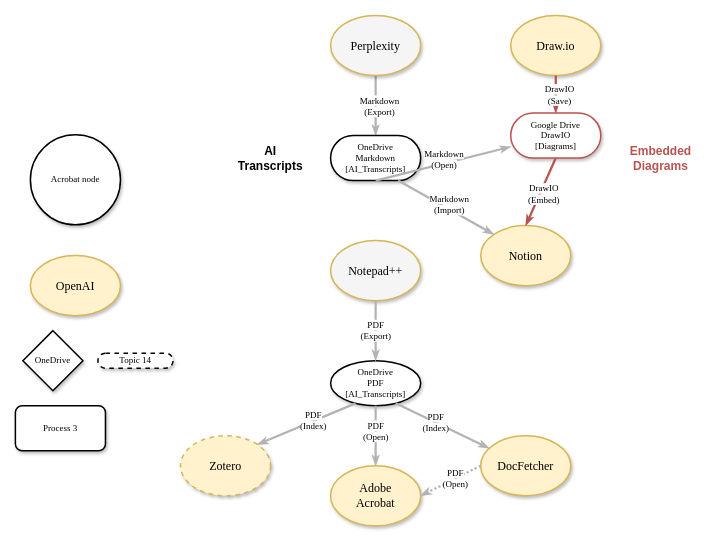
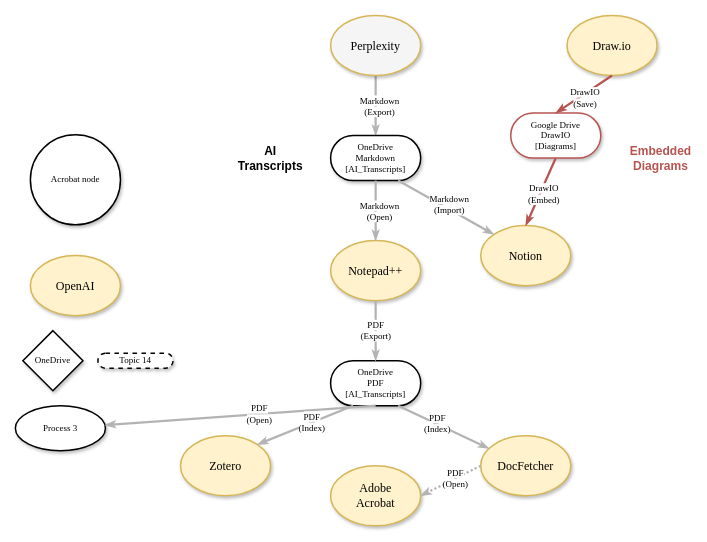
node "Draw.io": moved (555, 45) -> (612, 45)
edge "OneDrive Markdown [AI_Transcripts]" -> "Google Drive DrawIO [Diagrams]": now "OneDrive Markdown [AI_Transcripts]" -> "Notepad++"
node "Notepad++": fillcolor #f5f5f5 -> #fff2cc
node "OneDrive PDF [AI_Transcripts]": shape ellipse -> rounded rectangle
node "Process 3": shape rounded rectangle -> ellipse
edge "OneDrive PDF [AI_Transcripts]" -> "Adobe Acrobat": now "OneDrive PDF [AI_Transcripts]" -> "Process 3"
node "Zotero": style dashed -> solid
